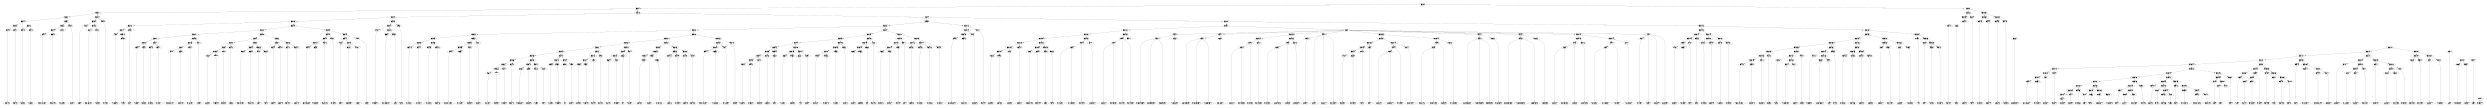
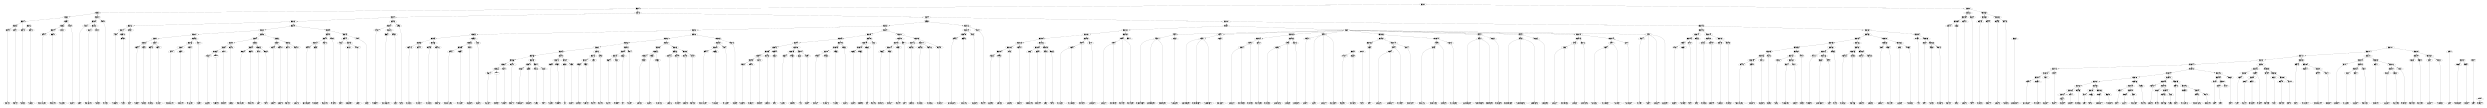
node "L5130(230)": added
node "L5130(139)": removed
